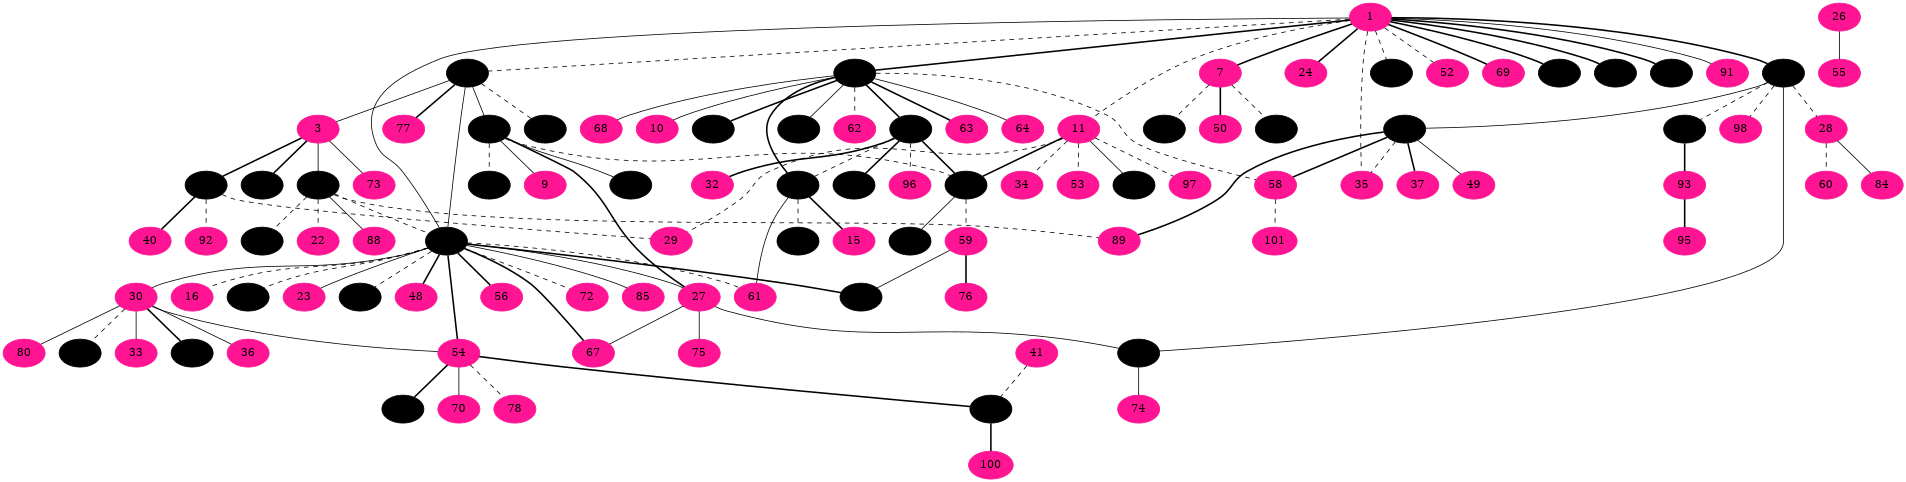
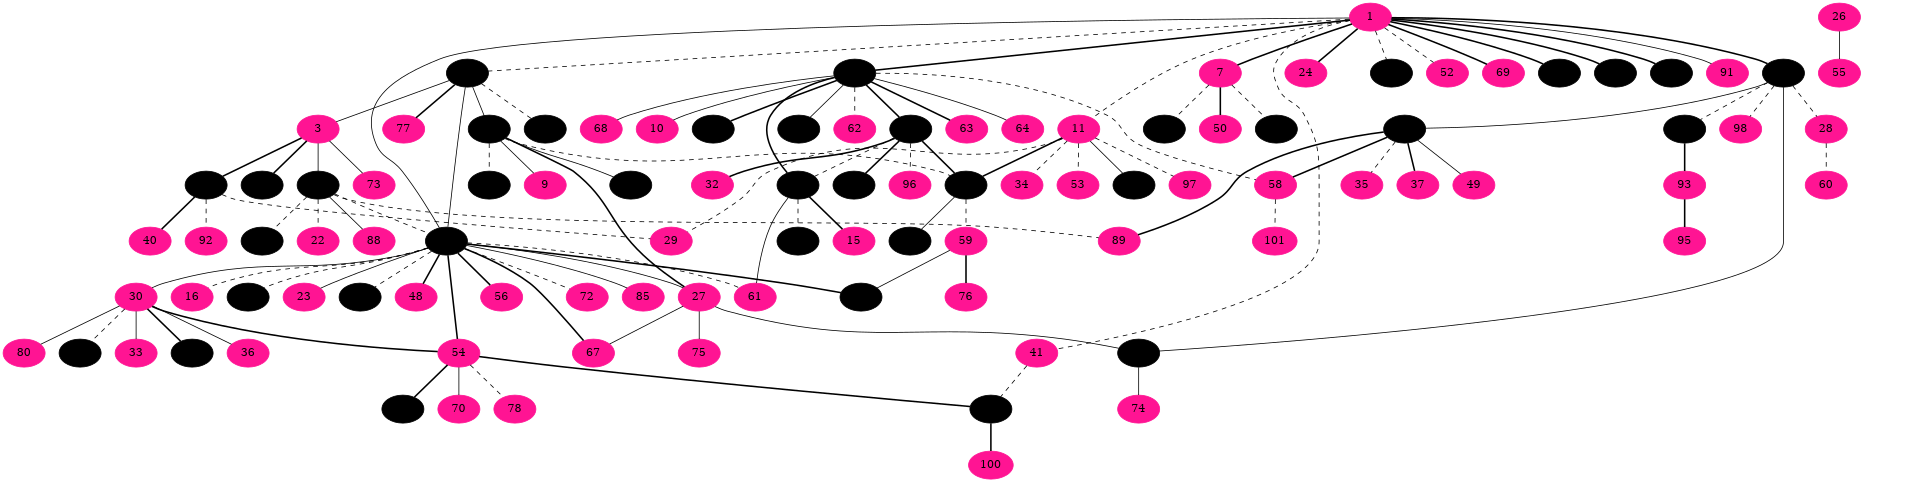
edge "1" -- "35": now "1" -- "41"
node "84": removed
edge "30" -- "54": style solid -> bold
